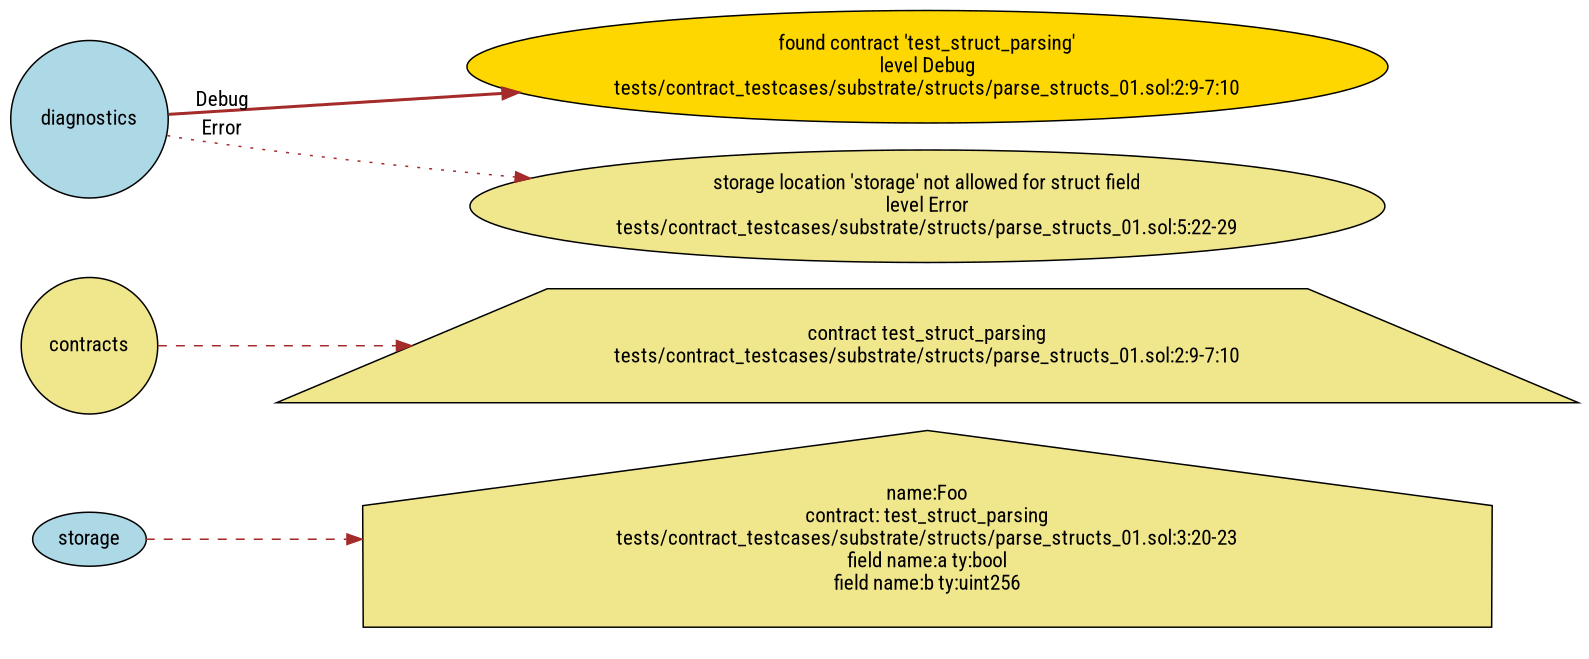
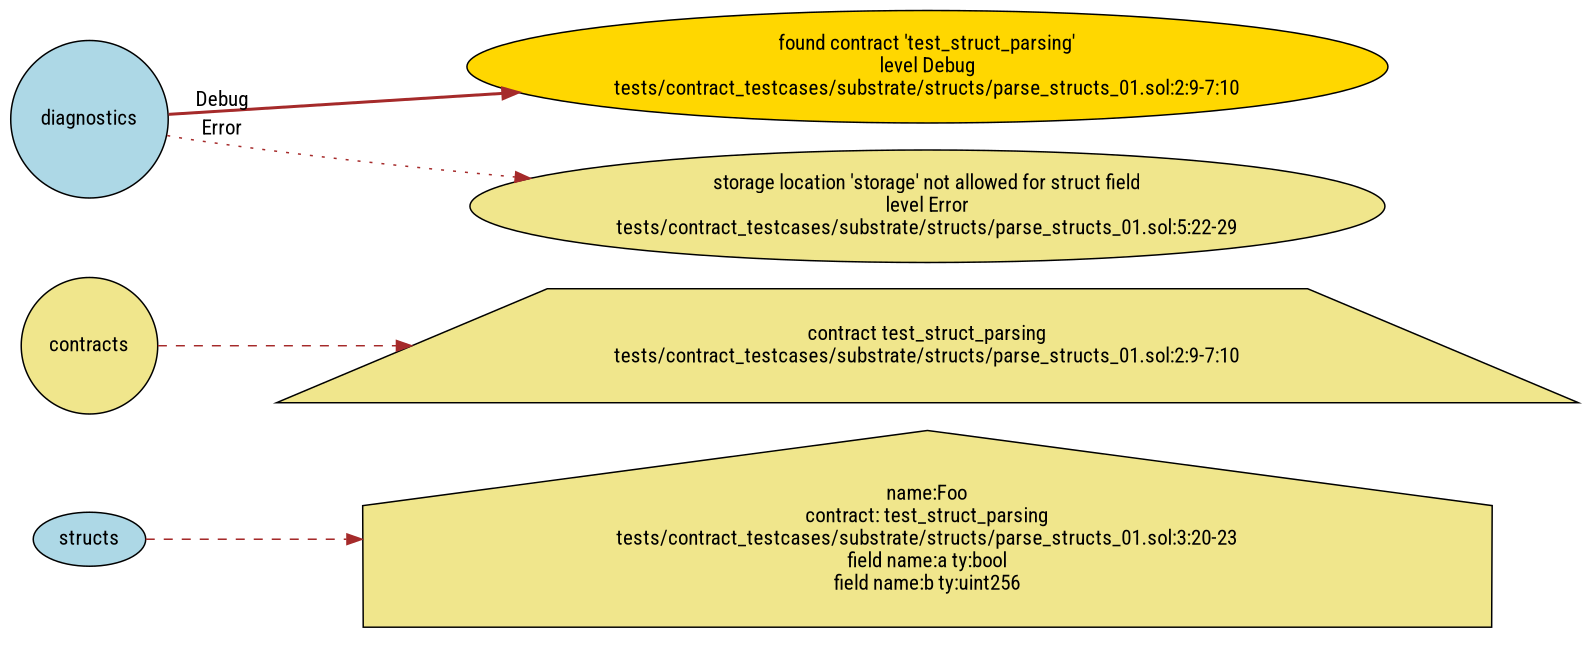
node "storage": label "storage" -> "structs"
